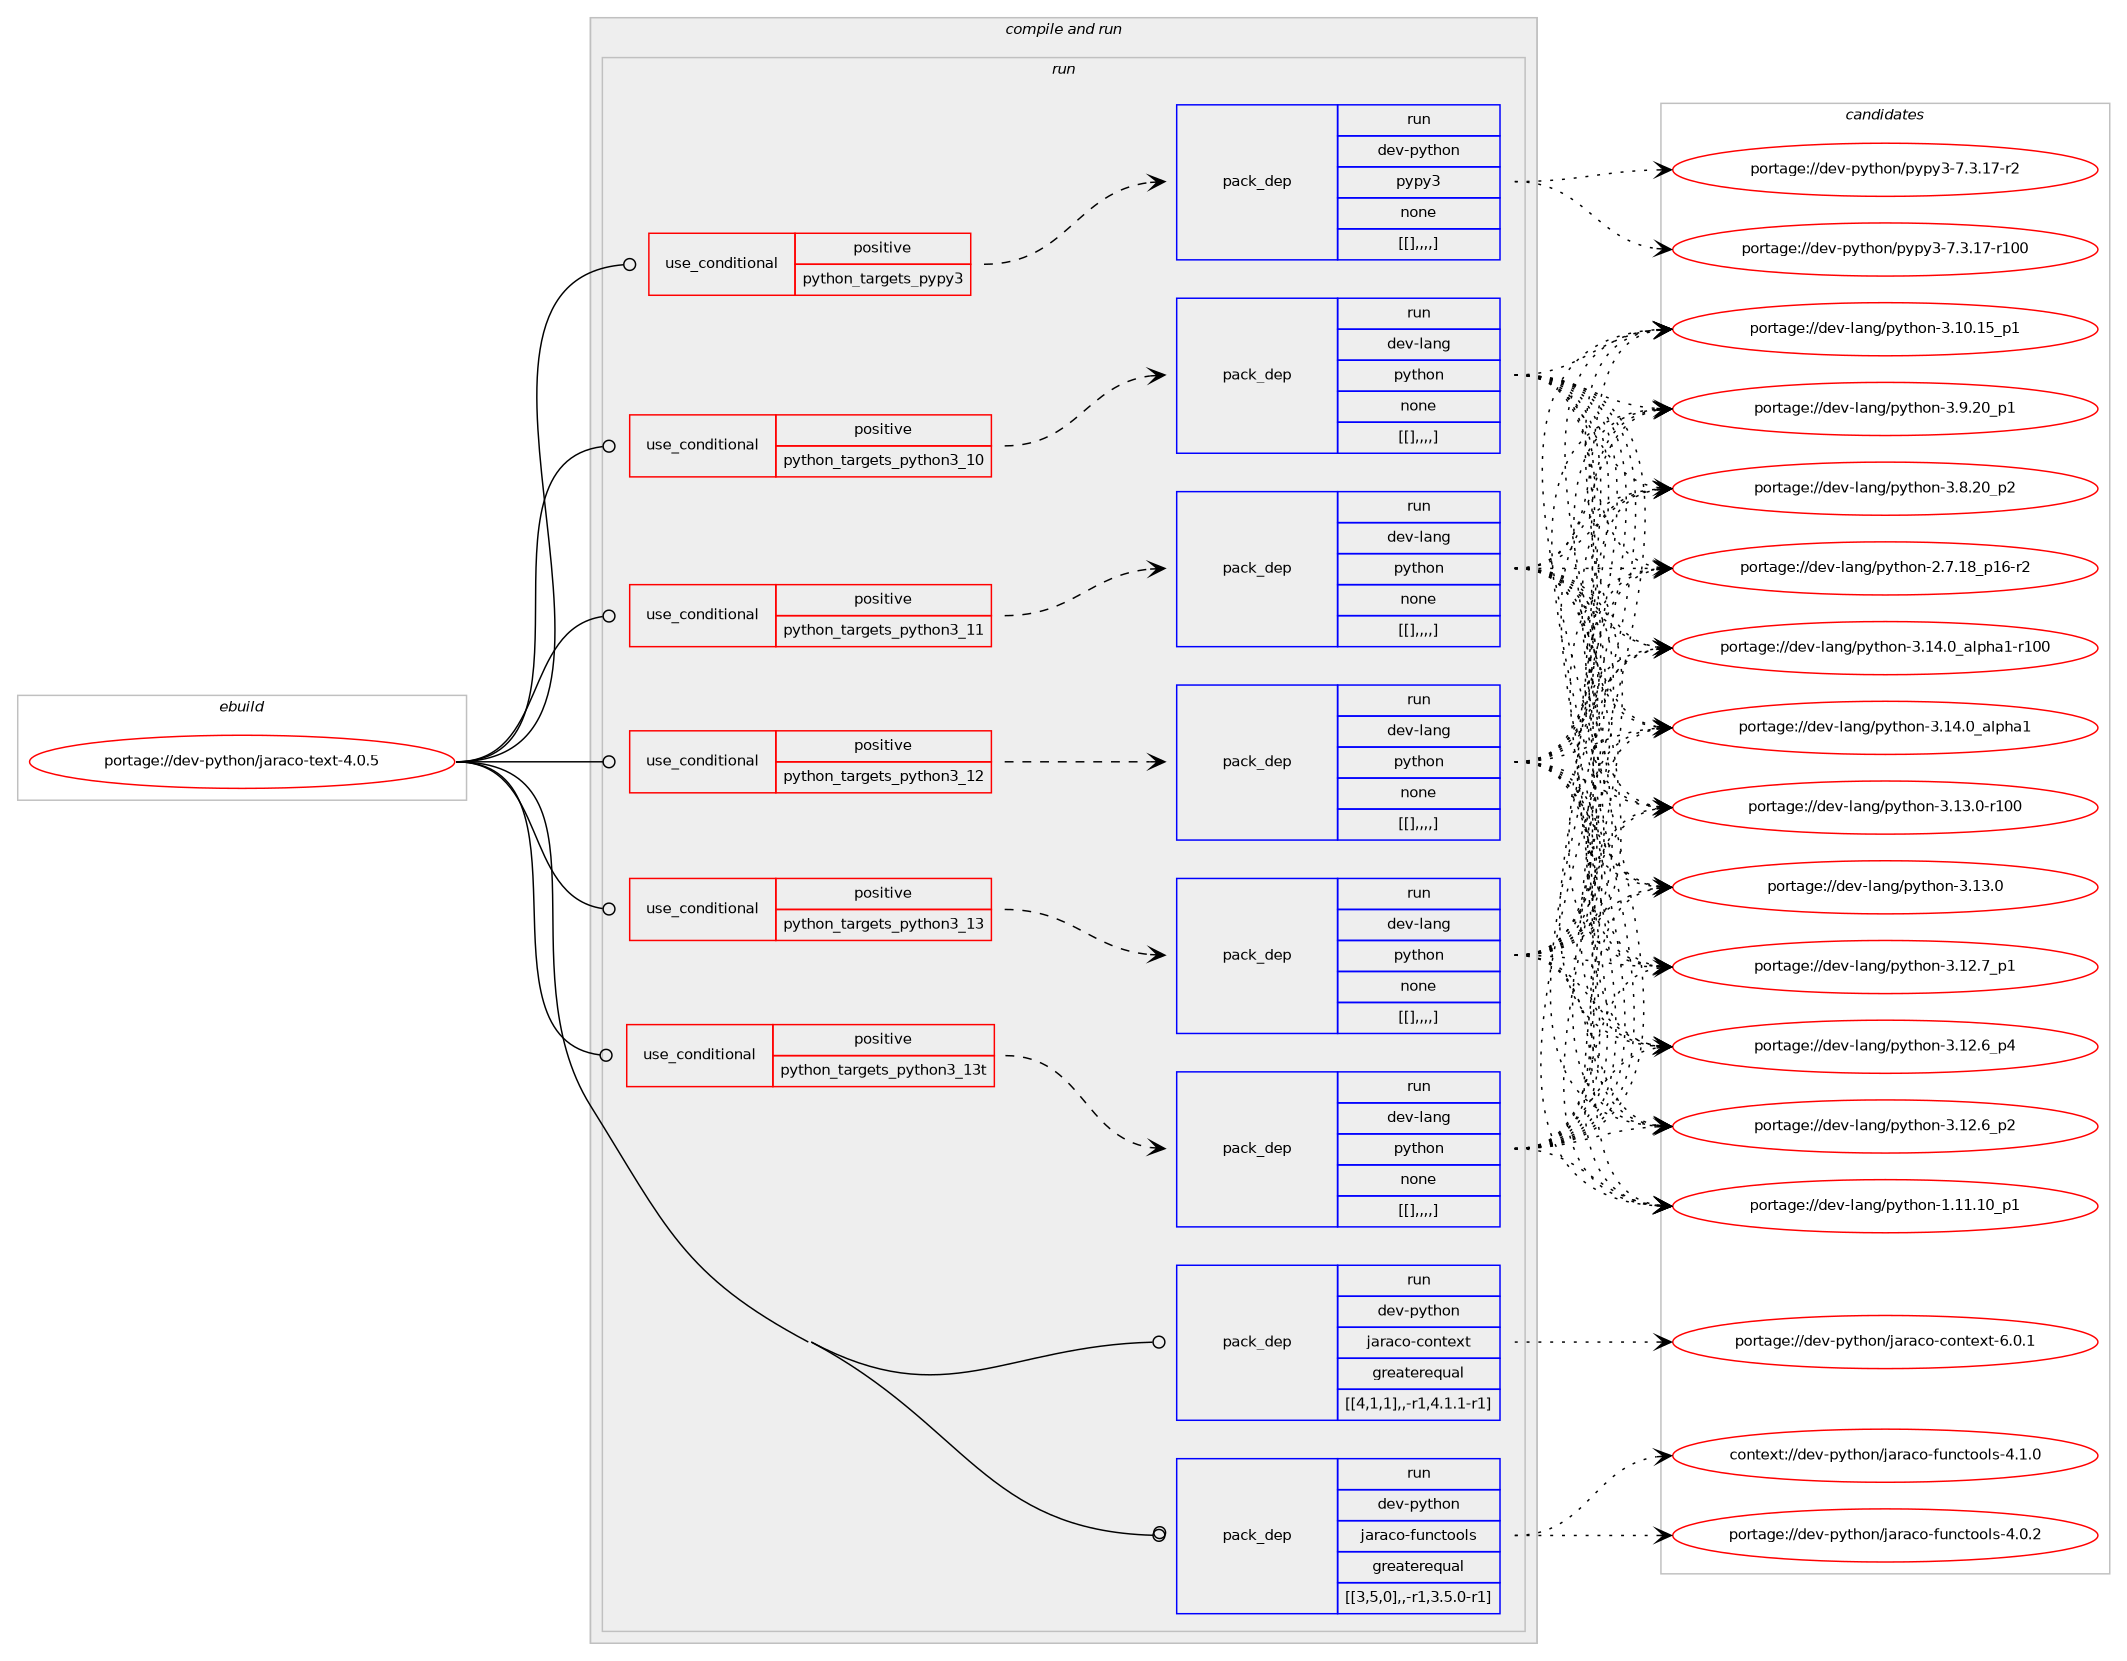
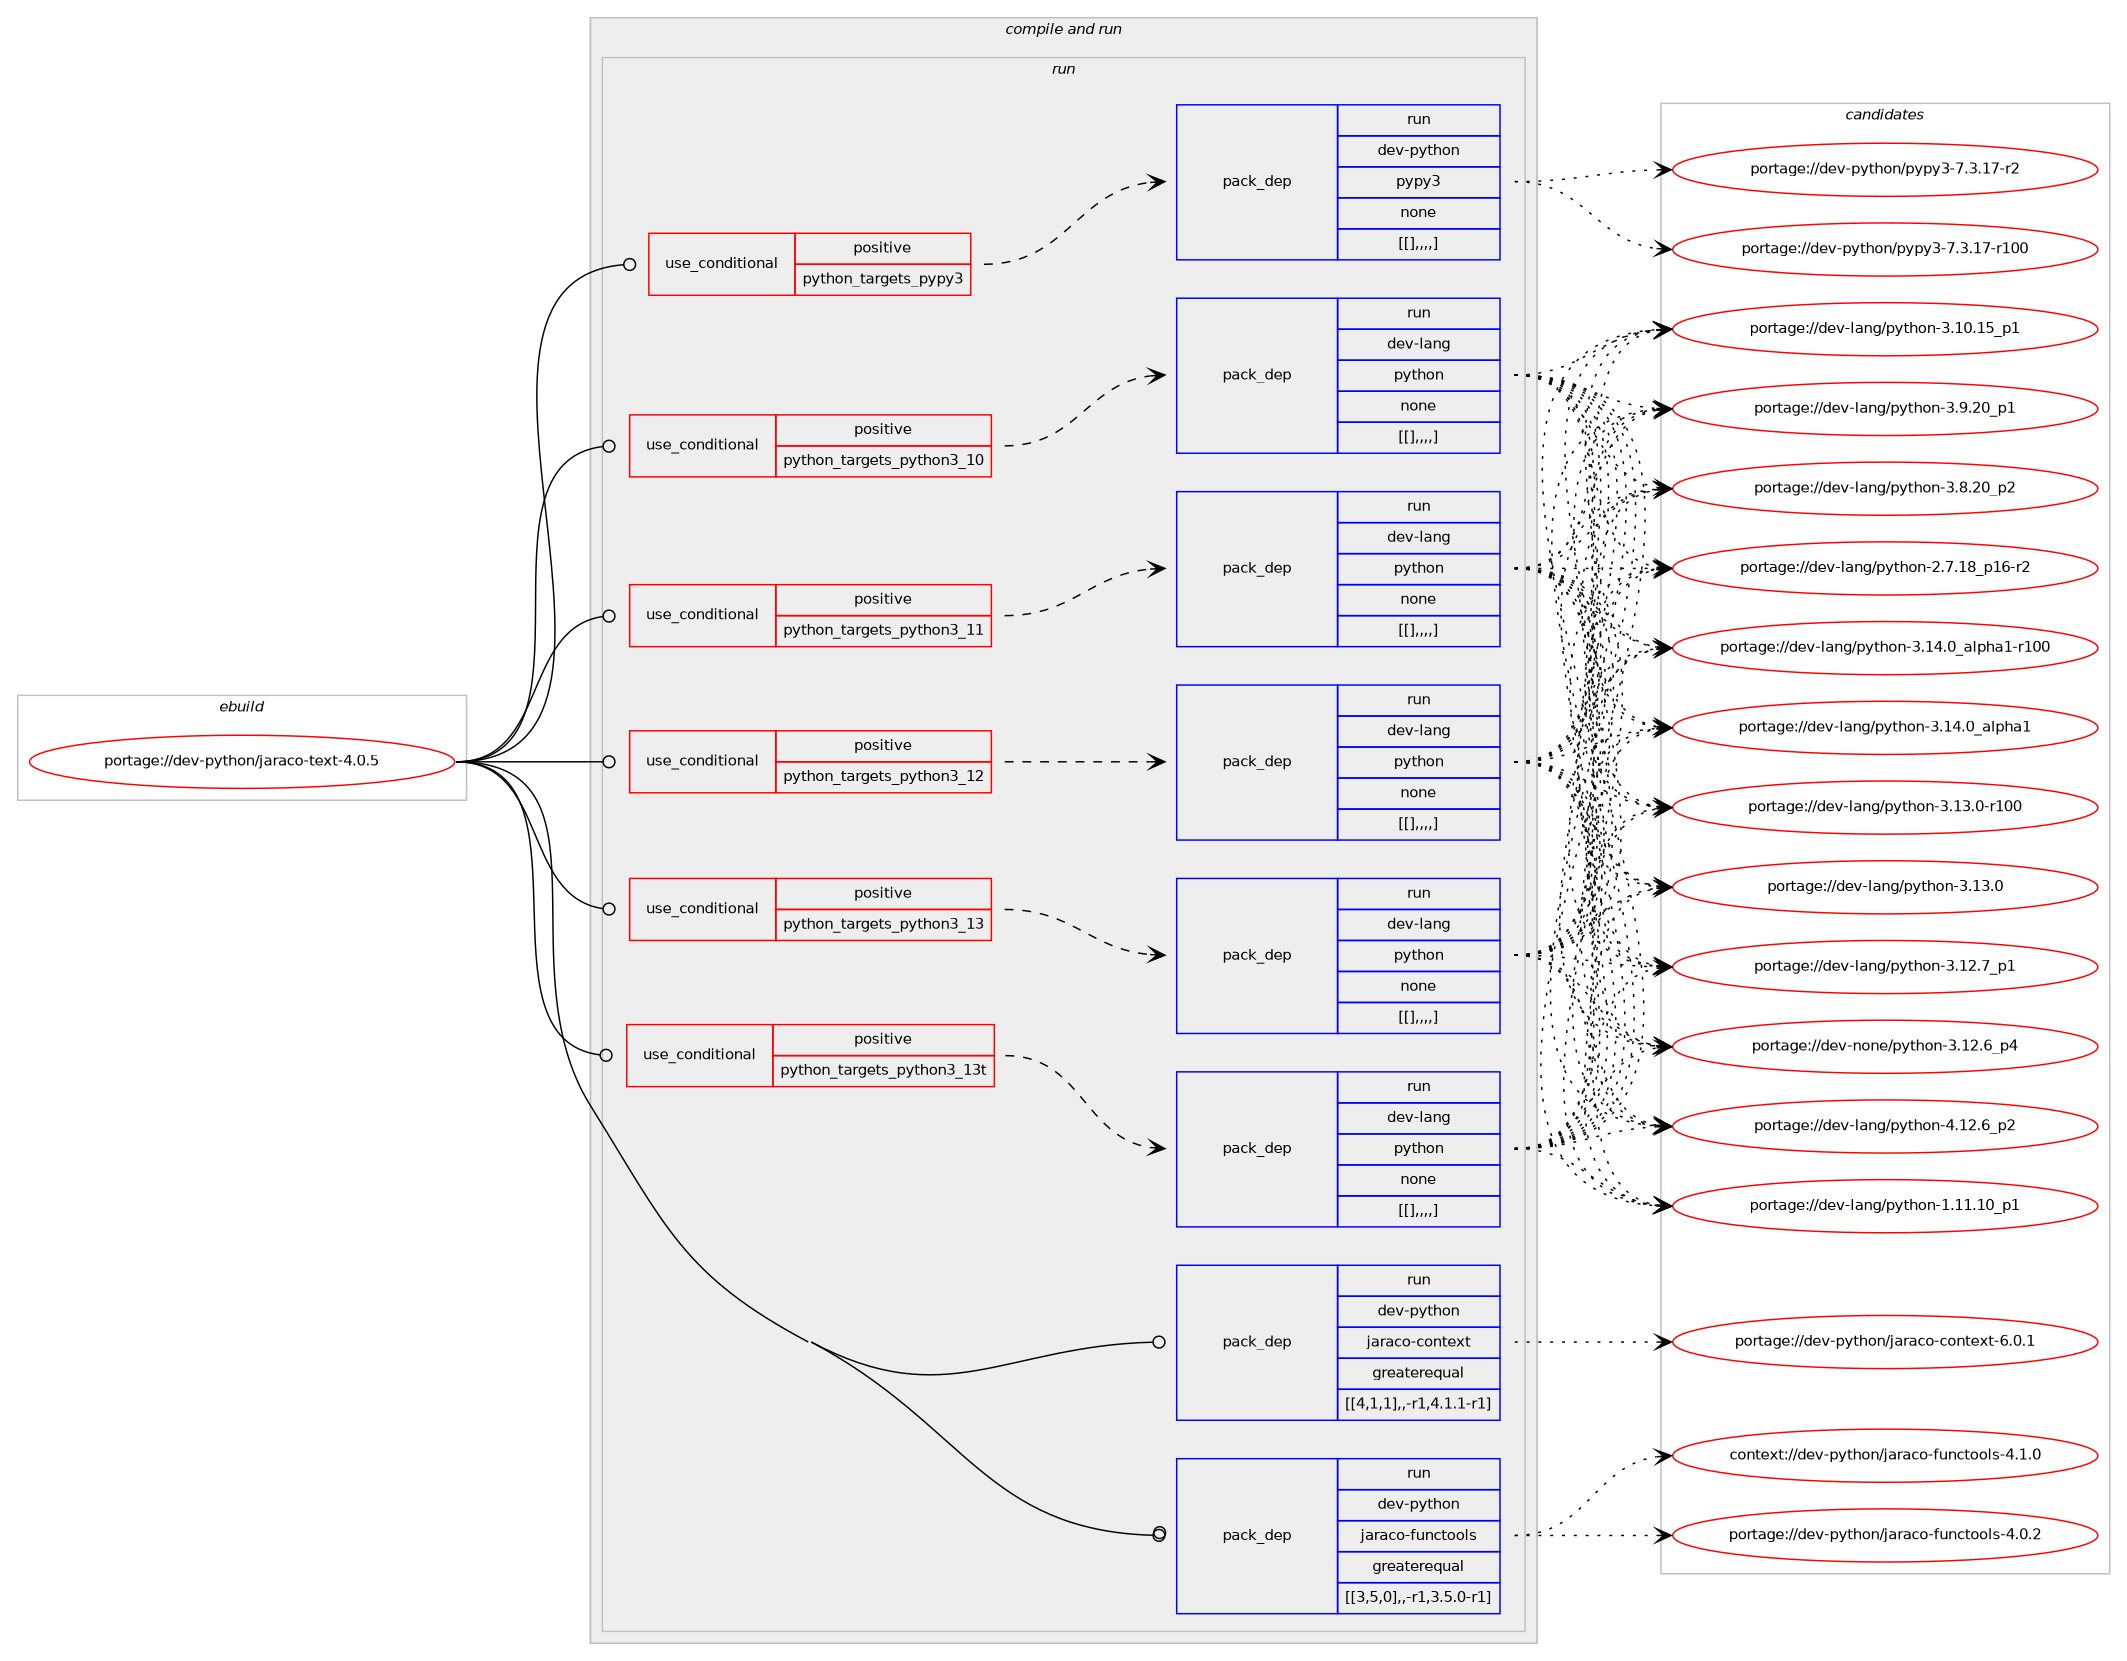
node "portage://dev-lang/python-3.12.6_p4": label "portage://dev-lang/python-3.12.6_p4" -> "portage://dev-none/python-3.12.6_p4"
node "portage://dev-lang/python-3.12.6_p2": label "portage://dev-lang/python-3.12.6_p2" -> "portage://dev-lang/python-4.12.6_p2"
